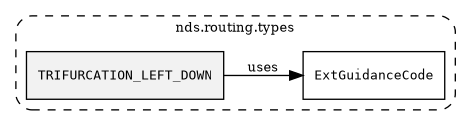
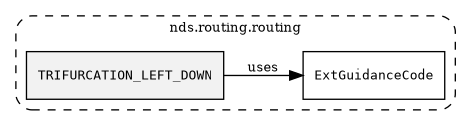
cluster "nds.routing.types": label "nds.routing.types" -> "nds.routing.routing"
